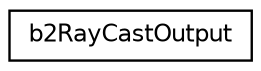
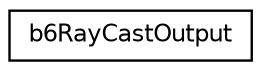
node "b2RayCastOutput": label "b2RayCastOutput" -> "b6RayCastOutput"
